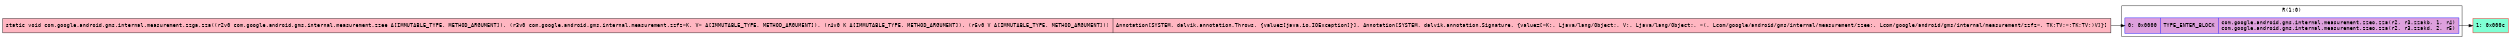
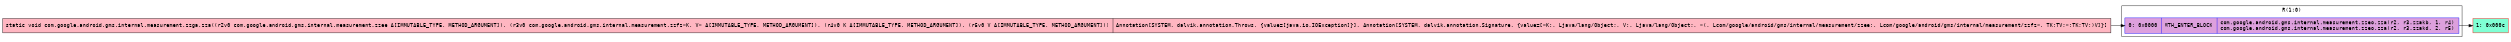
node "0: 0x0000": text "TYPE_ENTER_BLOCK" -> "MTH_ENTER_BLOCK"
